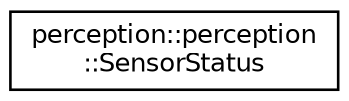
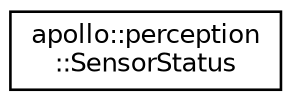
node "perception::perception ::SensorStatus": label "perception::perception ::SensorStatus" -> "apollo::perception ::SensorStatus"
